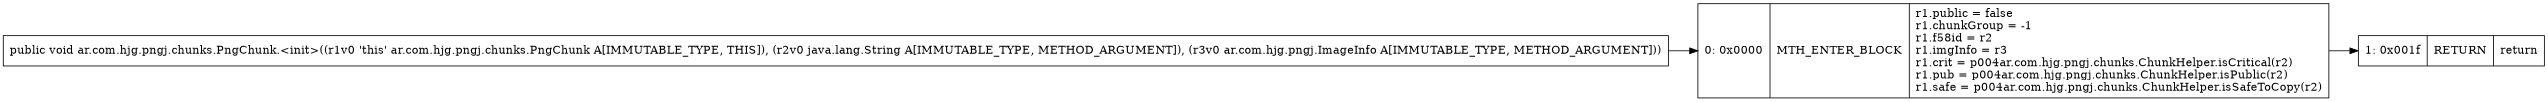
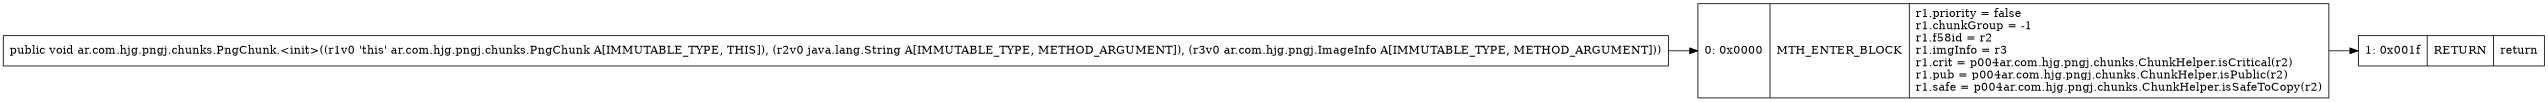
node "0: 0x0000": text "r1.public = false" -> "r1.priority = false"
